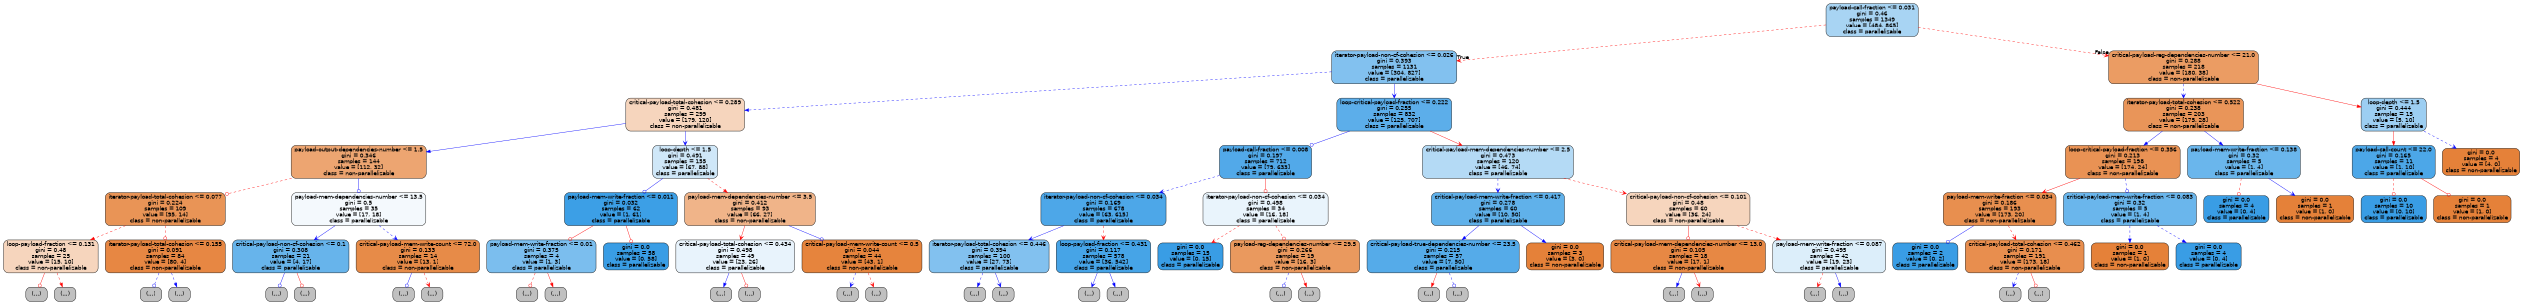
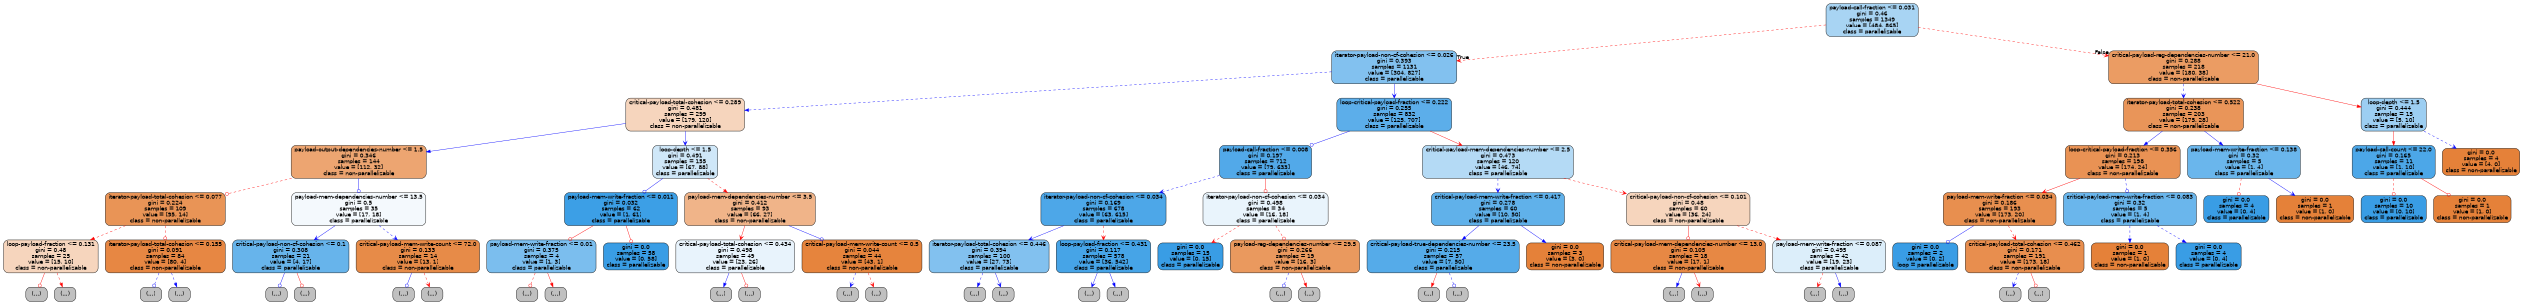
node "gini = 0.0 samples = 2 value = [0, 2] class = parallelizable": label "gini = 0.0 samples = 2 value = [0, 2] class = parallelizable" -> "gini = 0.0 samples = 2 value = [0, 2] loop = parallelizable"
